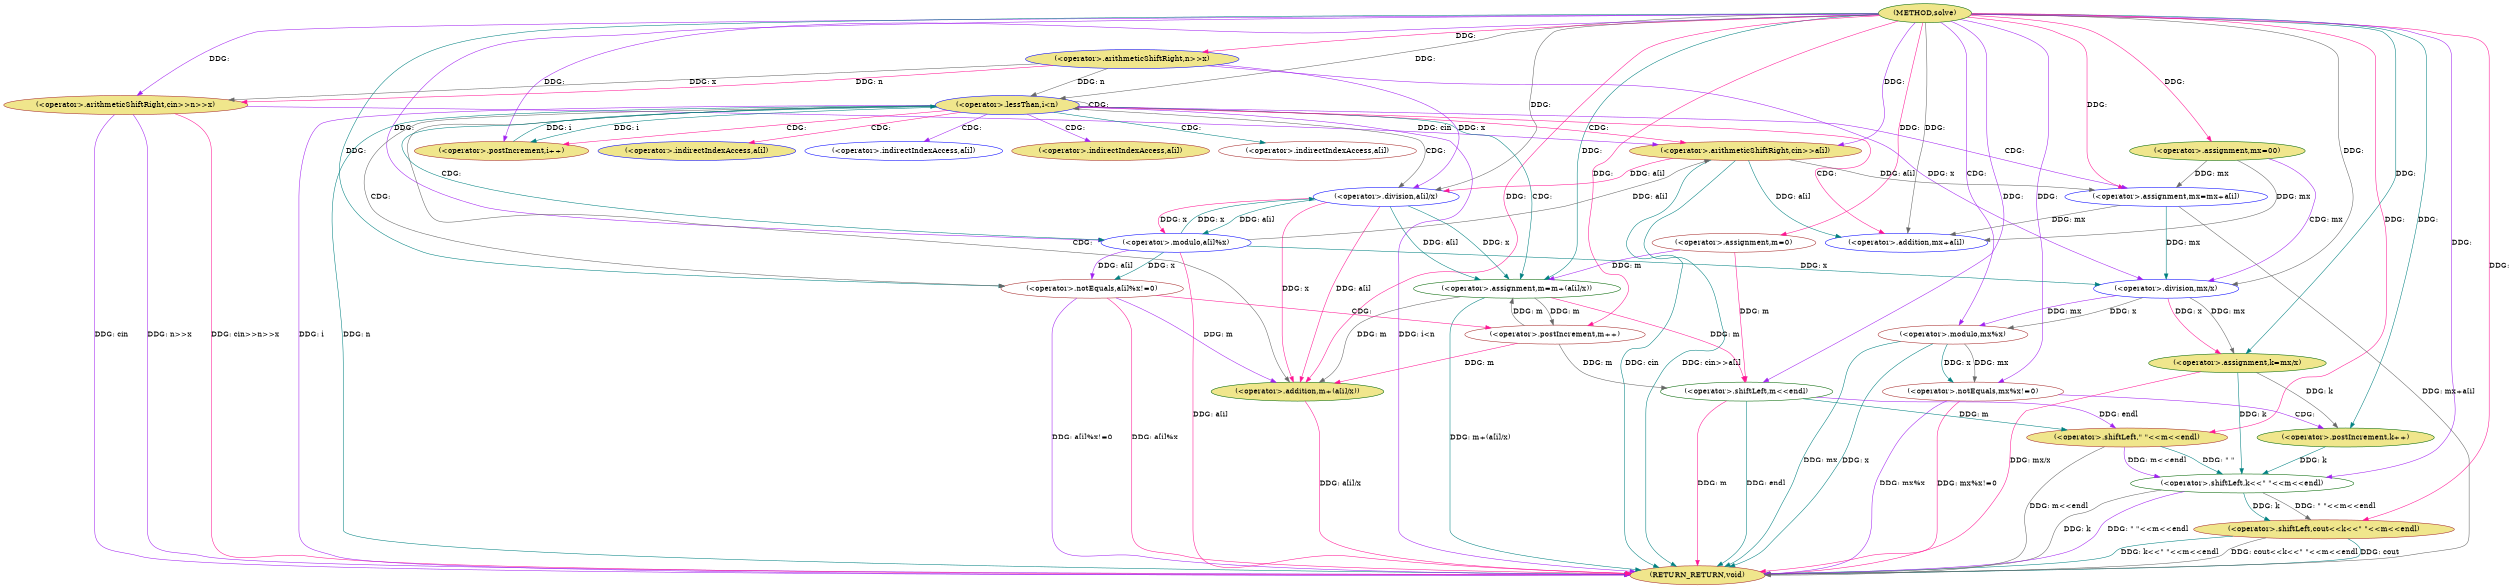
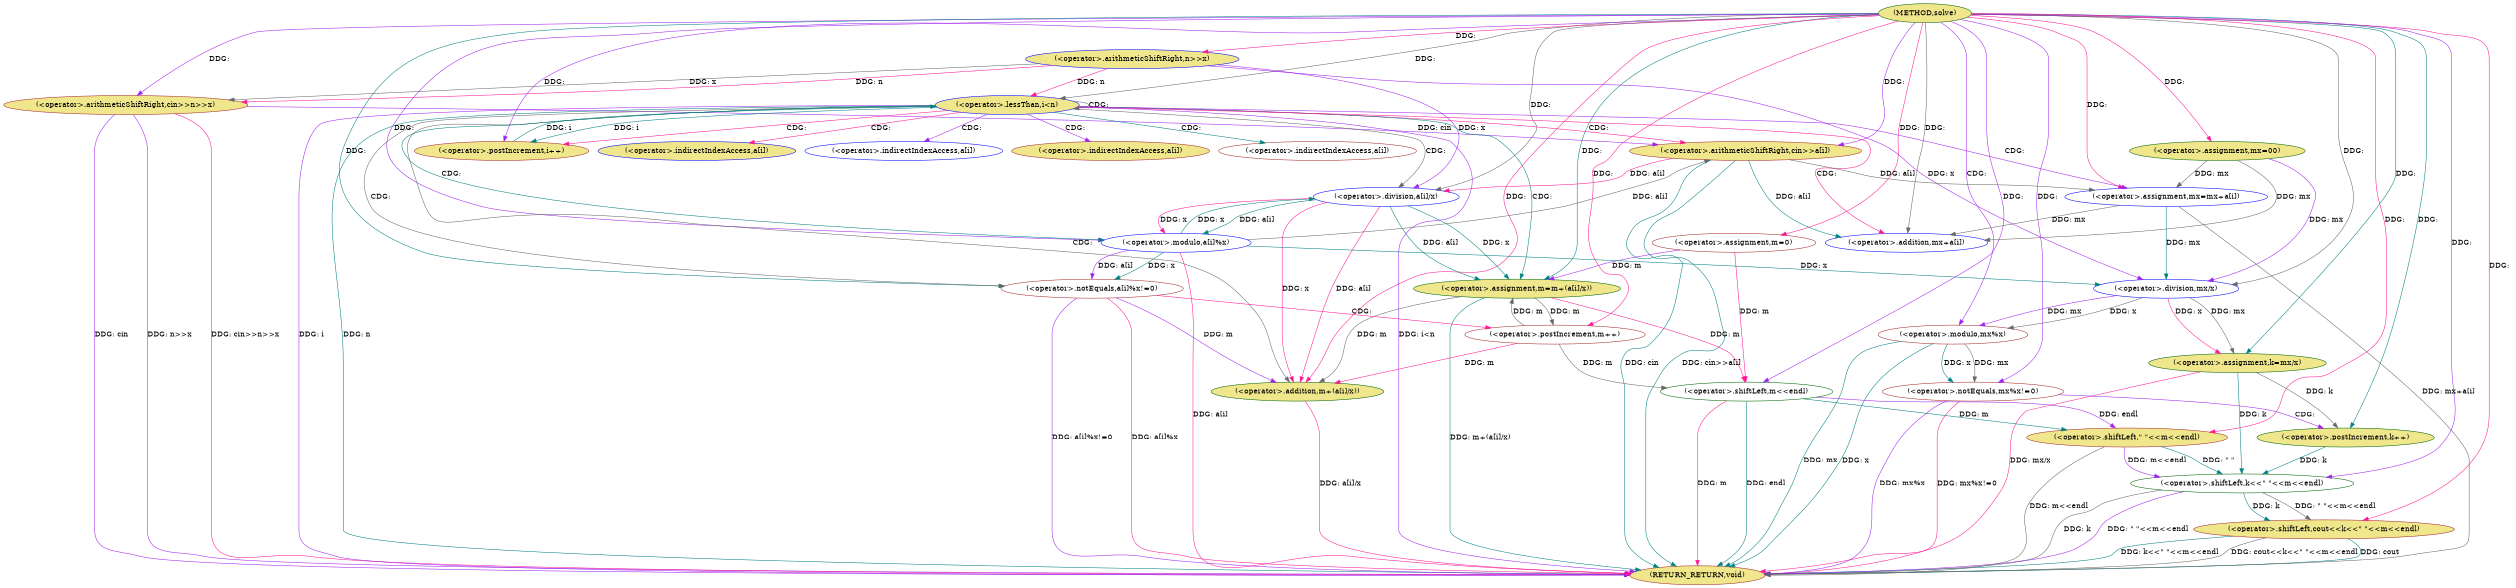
edge "(<operator>.arithmeticShiftRight,n>>x)" -> "(<operator>.lessThan,i<n)": color gray40 -> deeppink
edge "(<operator>.assignment,mx=00)" -> "(<operator>.division,mx/x)": label "CDG: mx" -> "DDG: mx"
node "(<operator>.assignment,m=m+(a[i]/x))": fillcolor white -> khaki
